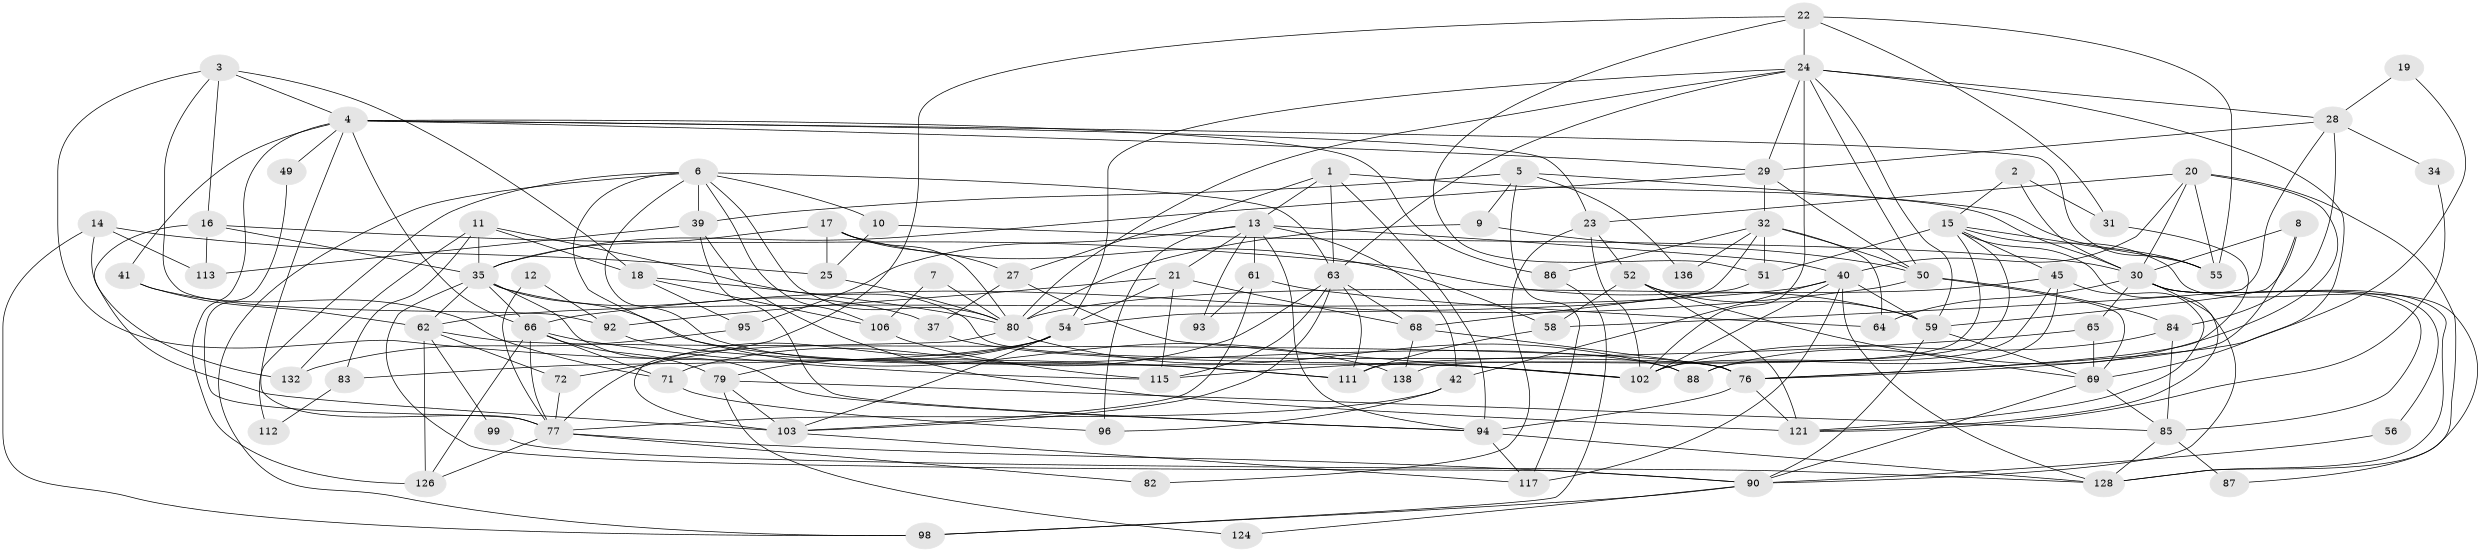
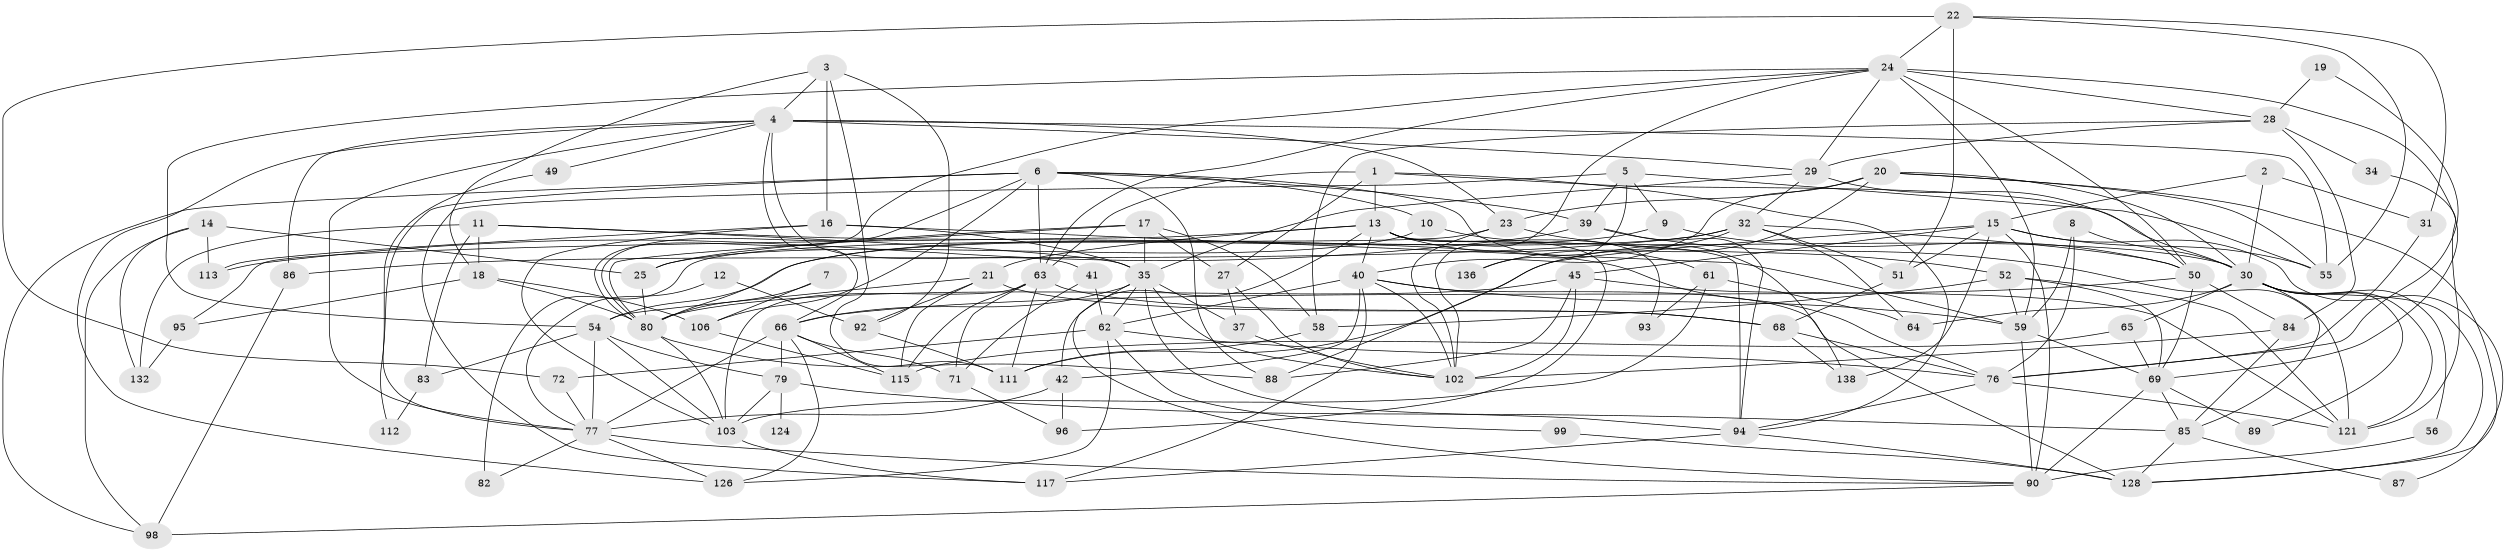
node "89": added
edge "90" -- "124": removed
